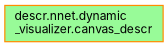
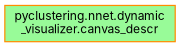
node "descr.nnet.dynamic _visualizer.canvas_descr": label "descr.nnet.dynamic _visualizer.canvas_descr" -> "pyclustering.nnet.dynamic _visualizer.canvas_descr"
